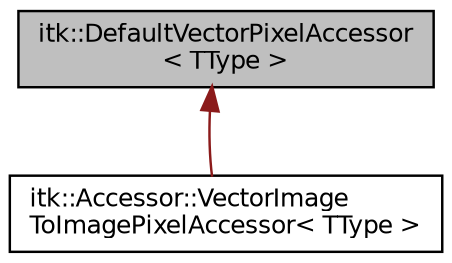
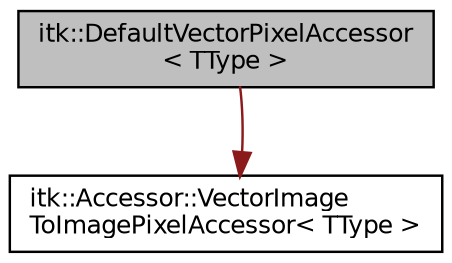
edge "itk::Accessor::VectorImage ToImagePixelAccessor< TType >" -> "itk::DefaultVectorPixelAccessor < TType >": reversed
